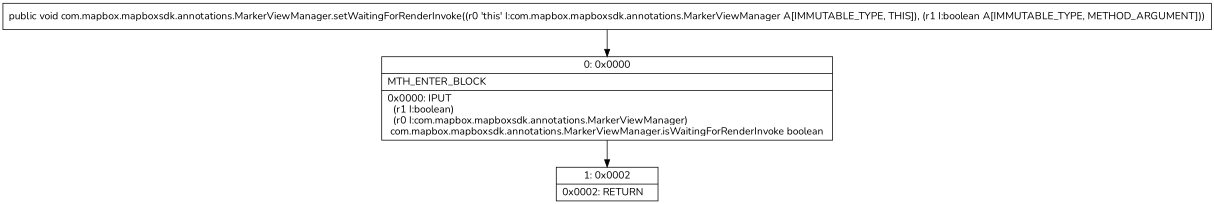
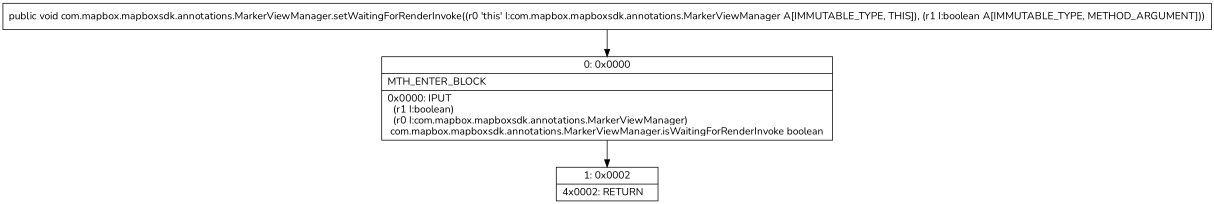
node "1: 0x0002": text "0x0002: RETURN" -> "4x0002: RETURN"
